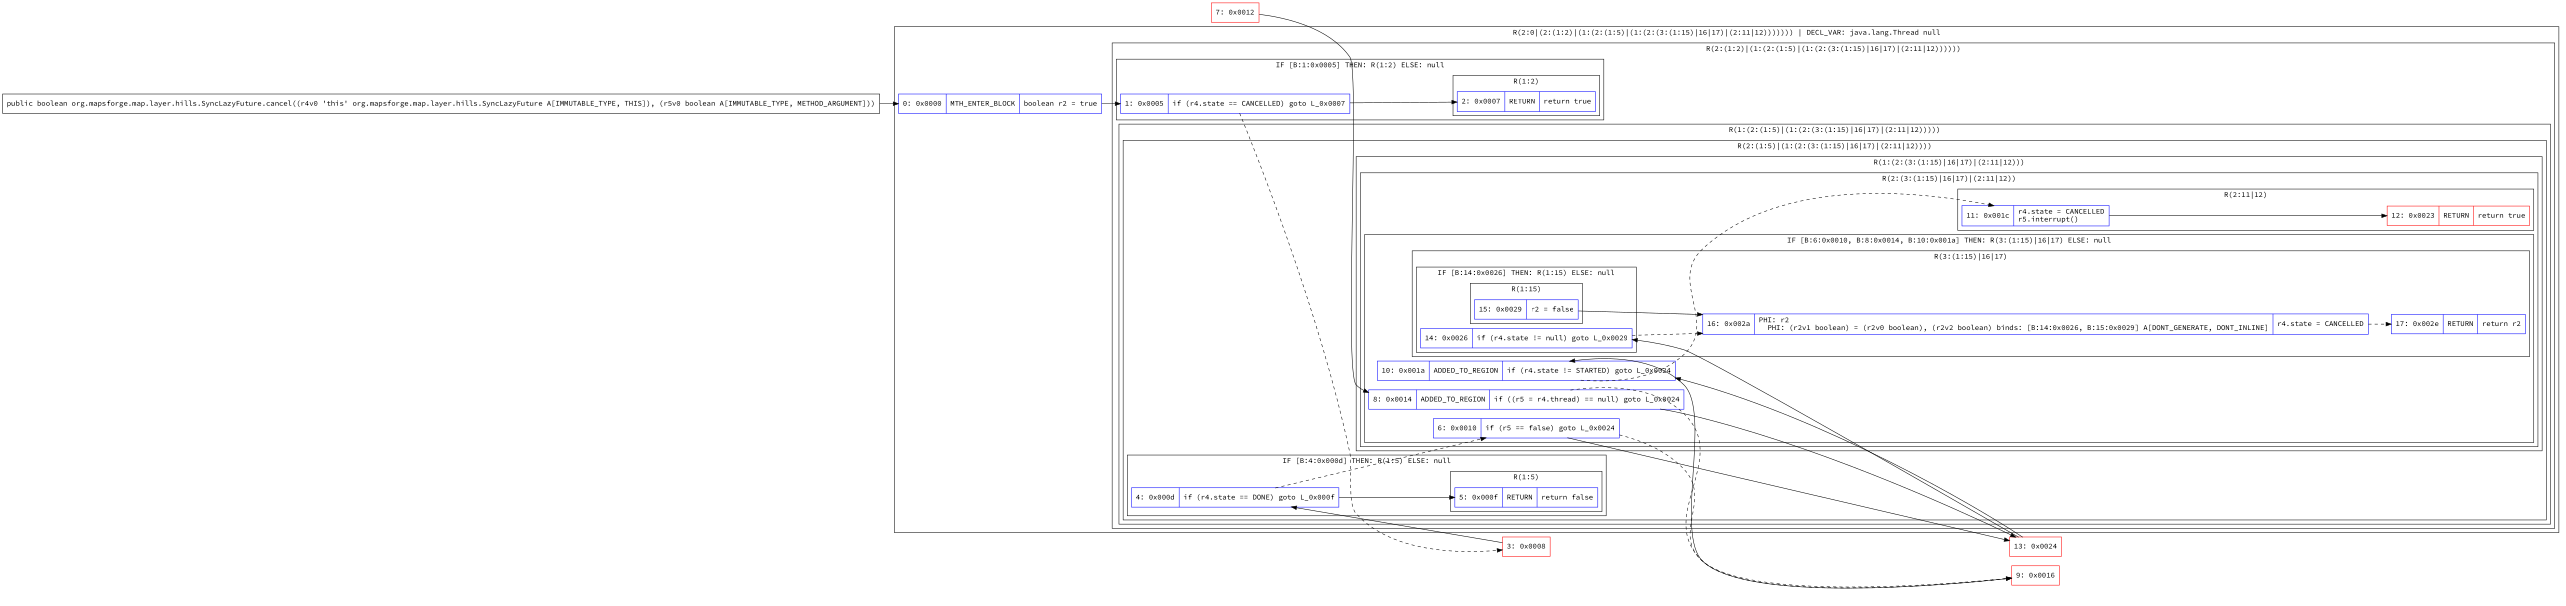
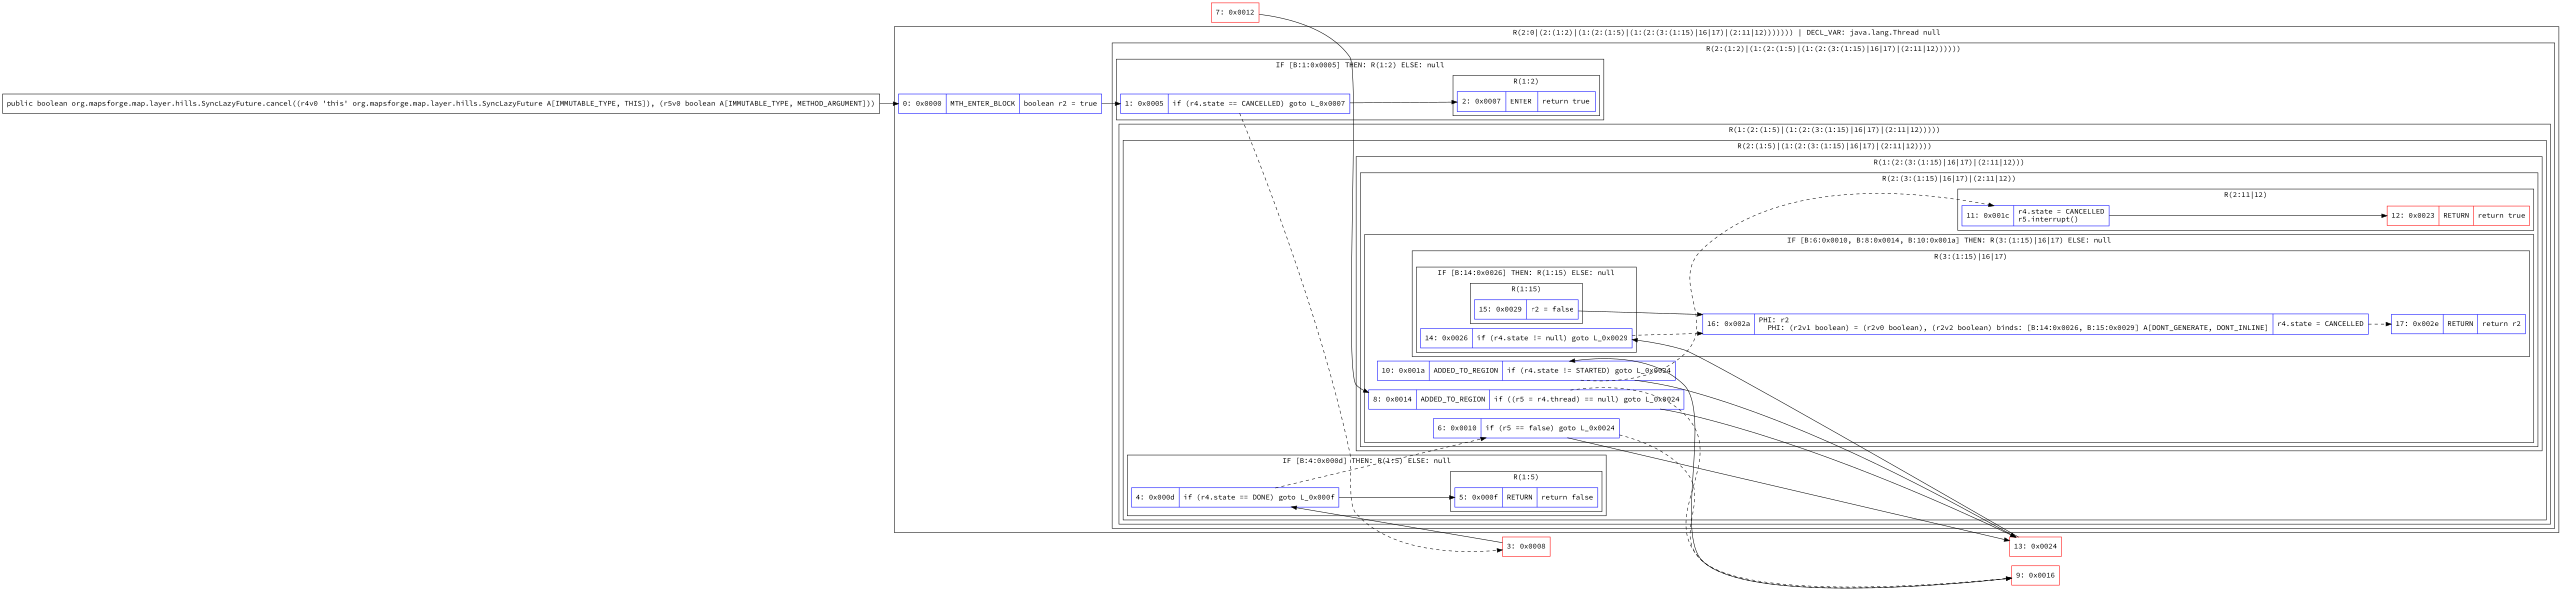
node "2: 0x0007": text "RETURN" -> "ENTER"
edge "13: 0x0024" -> "10: 0x001a": reversed
